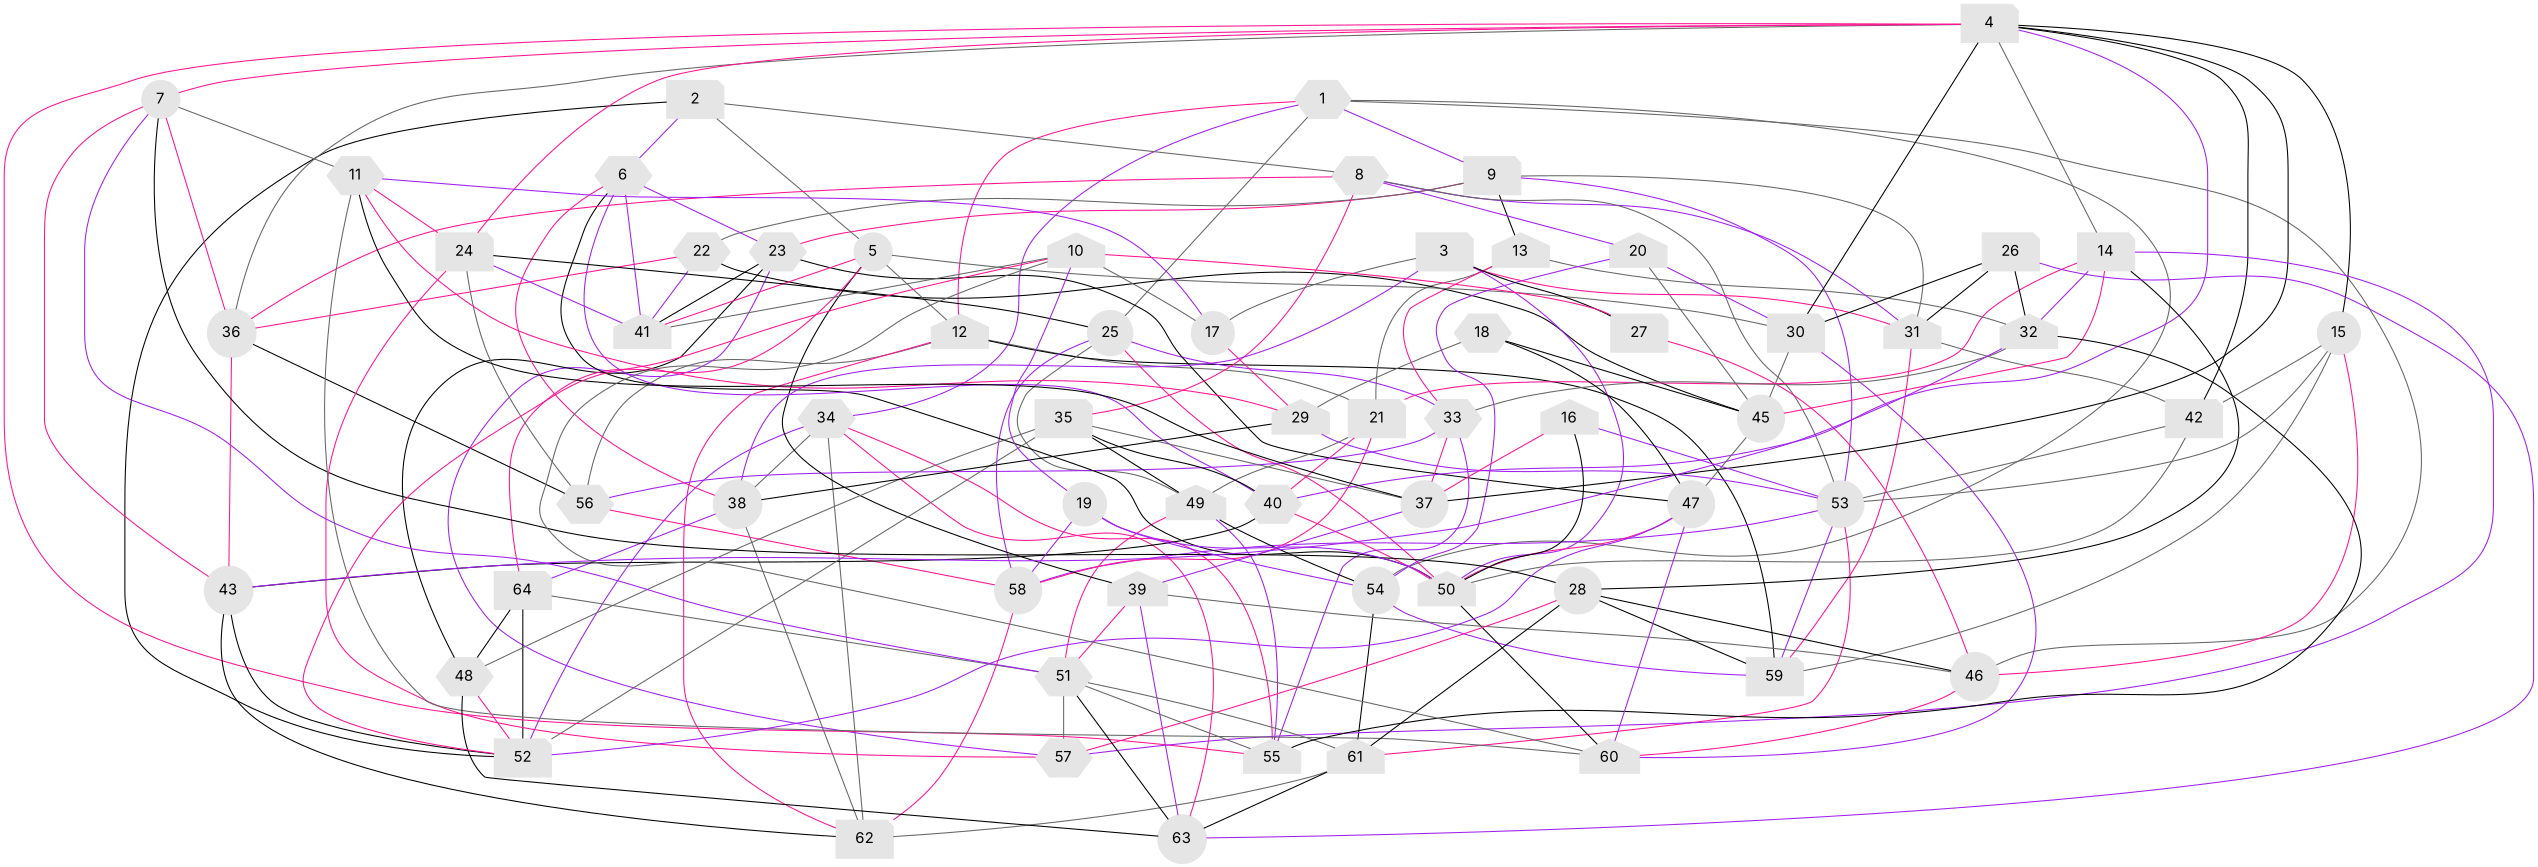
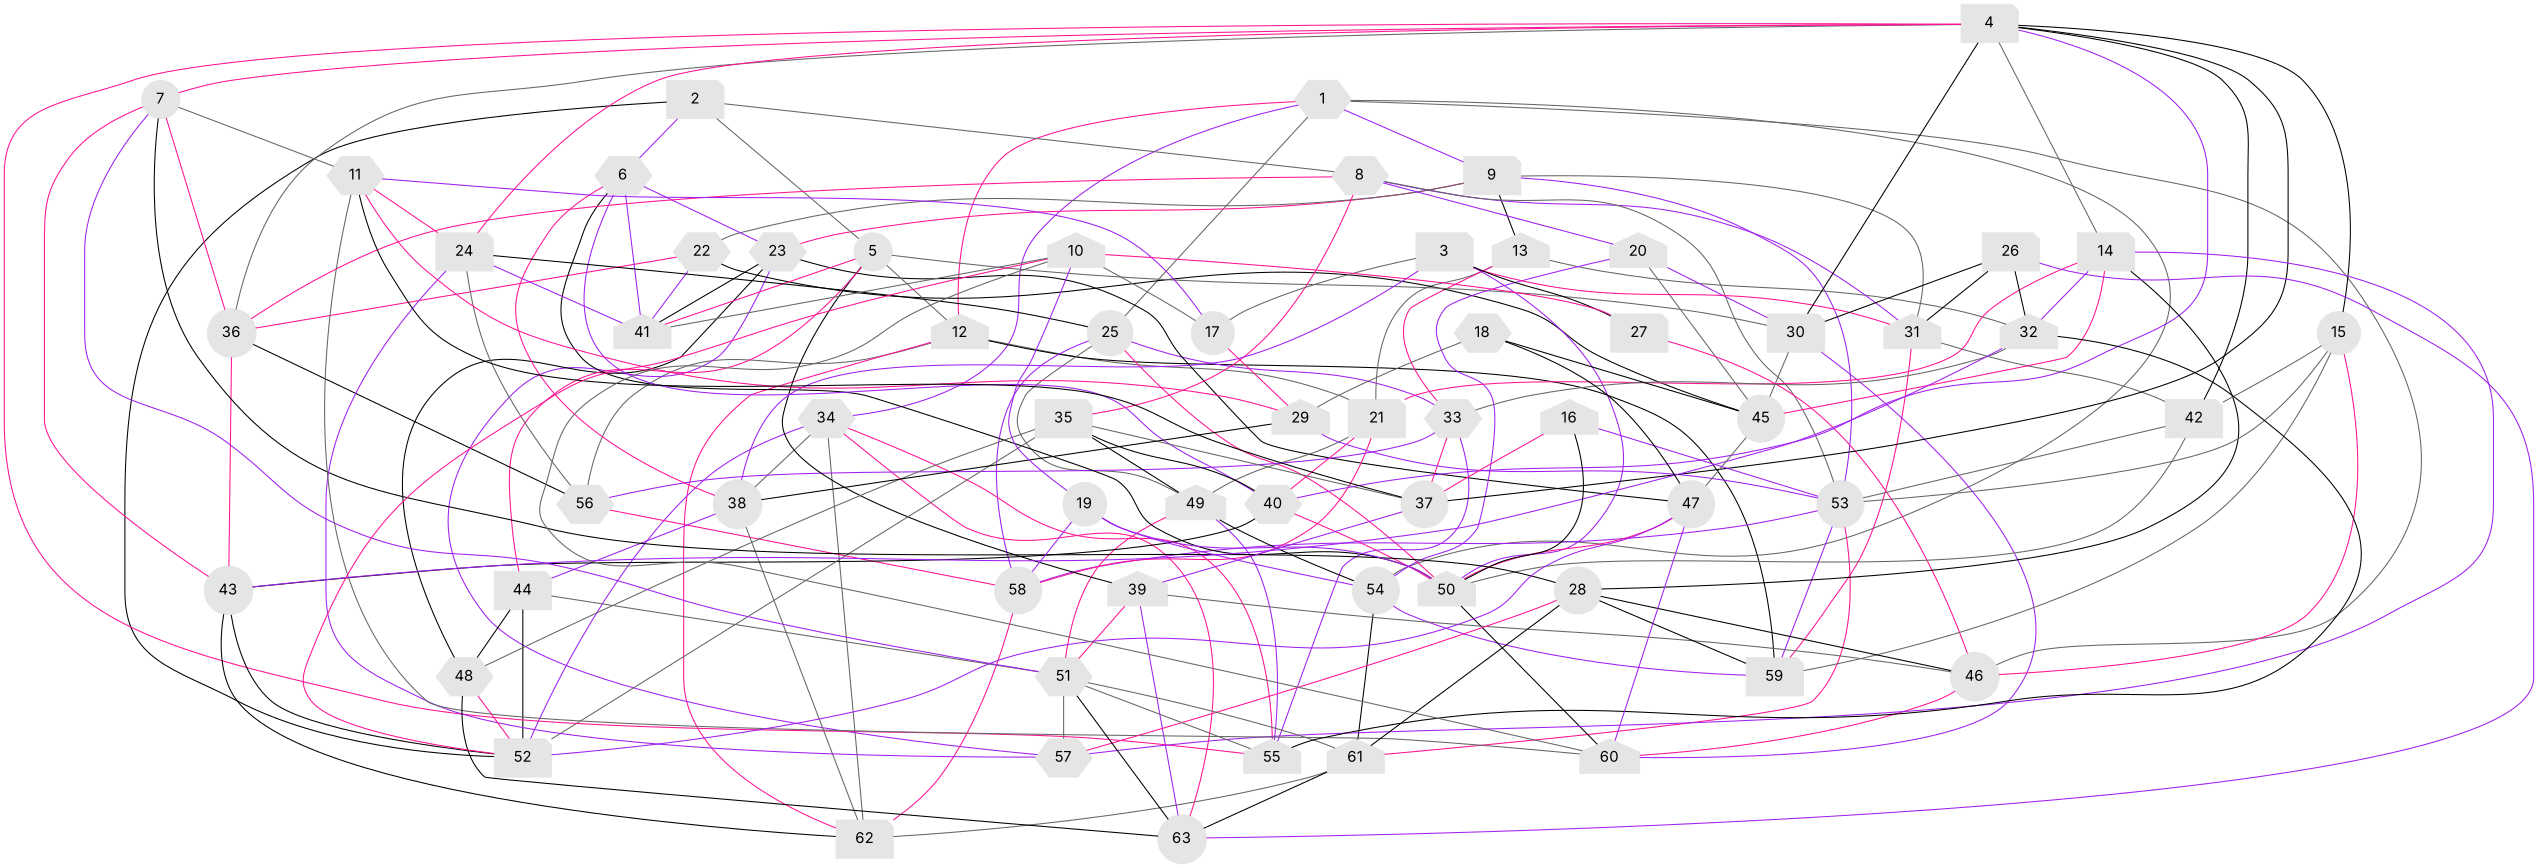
node "64": label "64" -> "44"
edge "24" -- "57": color deeppink -> purple
